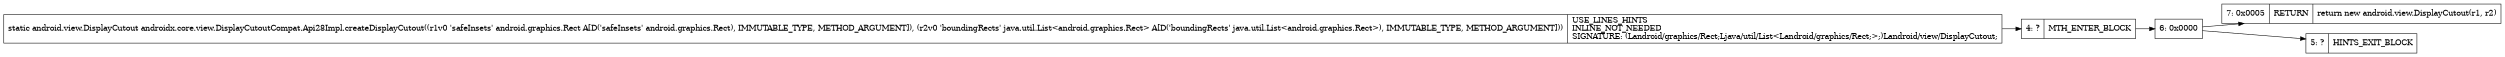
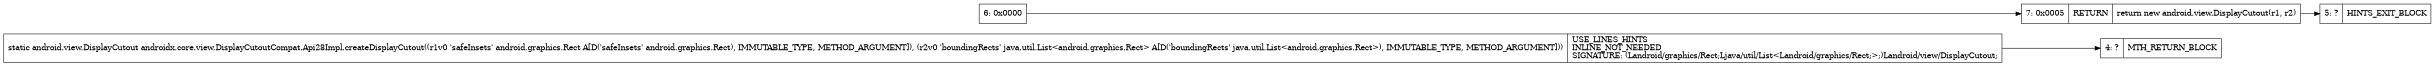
node "4: ?": text "MTH_ENTER_BLOCK" -> "MTH_RETURN_BLOCK"
edge "4: ?" -> "6: 0x0000": removed
edge "6: 0x0000" -> "5: ?": now "7: 0x0005" -> "5: ?"
